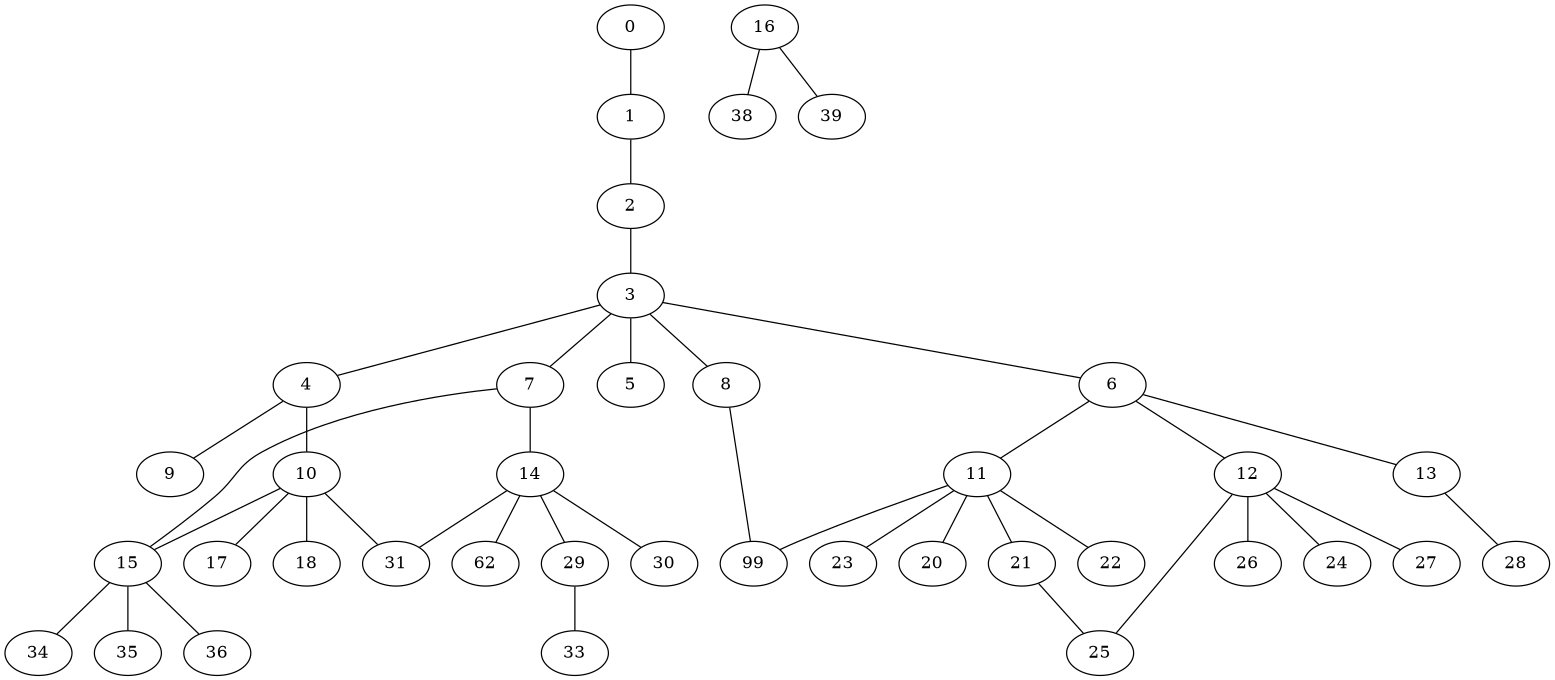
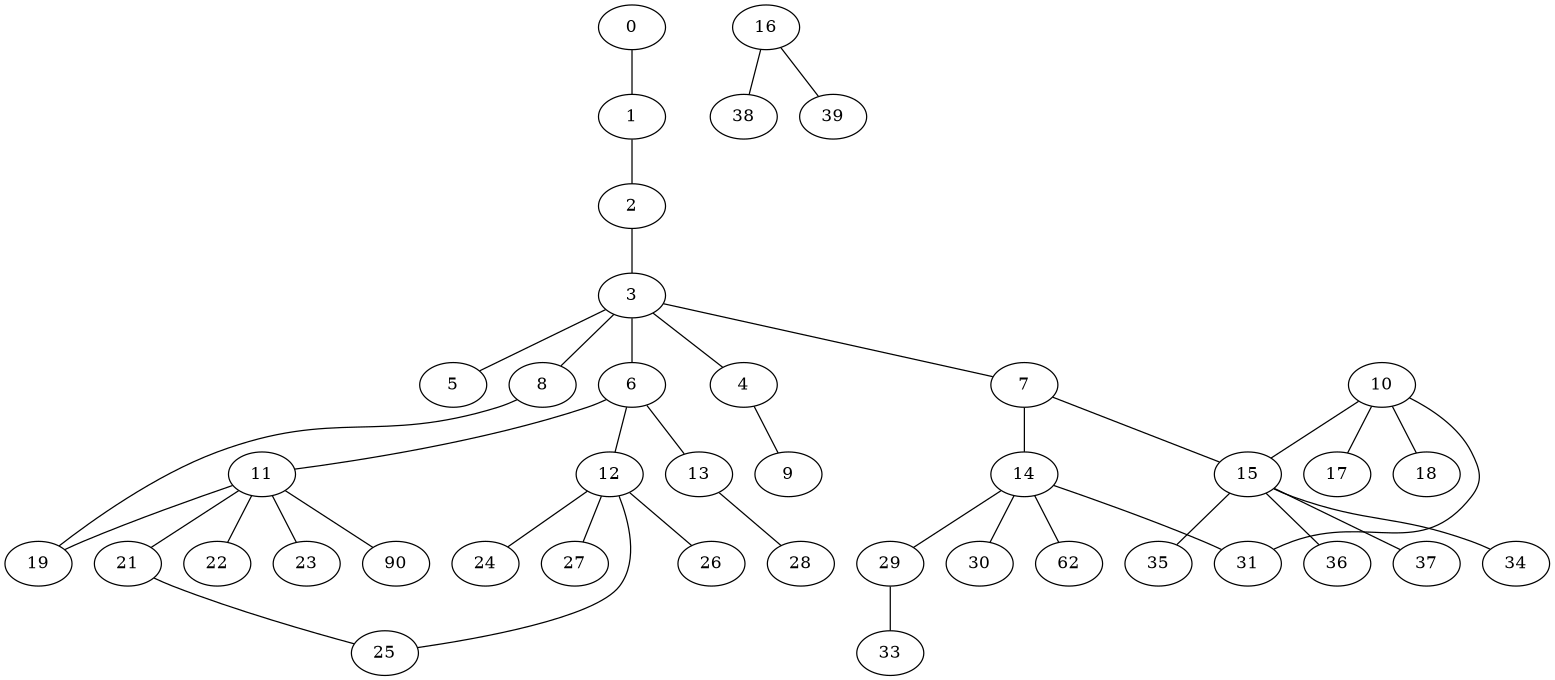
edge "4" -- "10": removed
node "99": label "99" -> "19"
node "20": label "20" -> "90"
node "37": added
